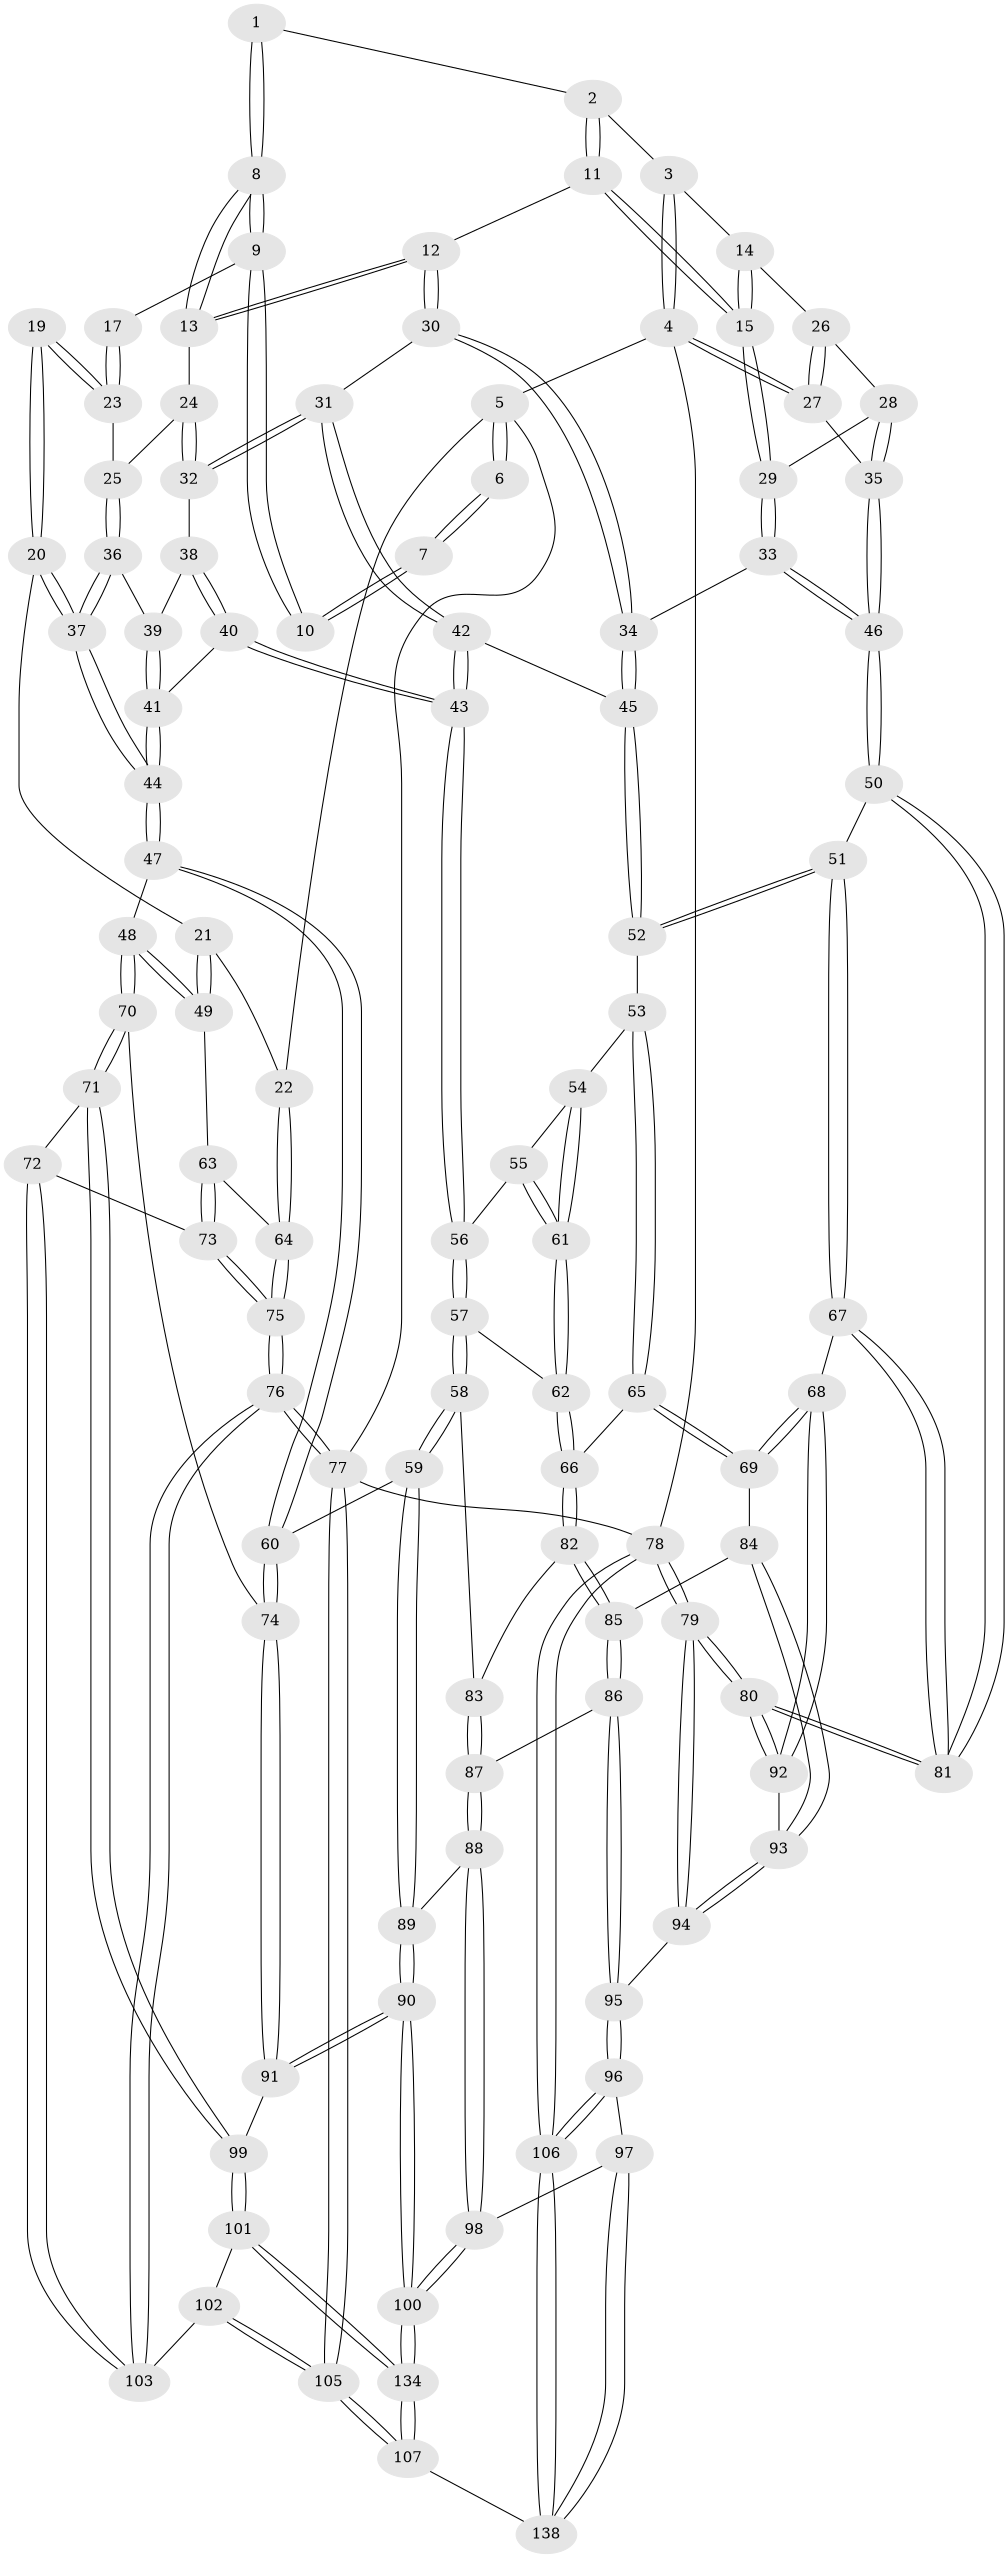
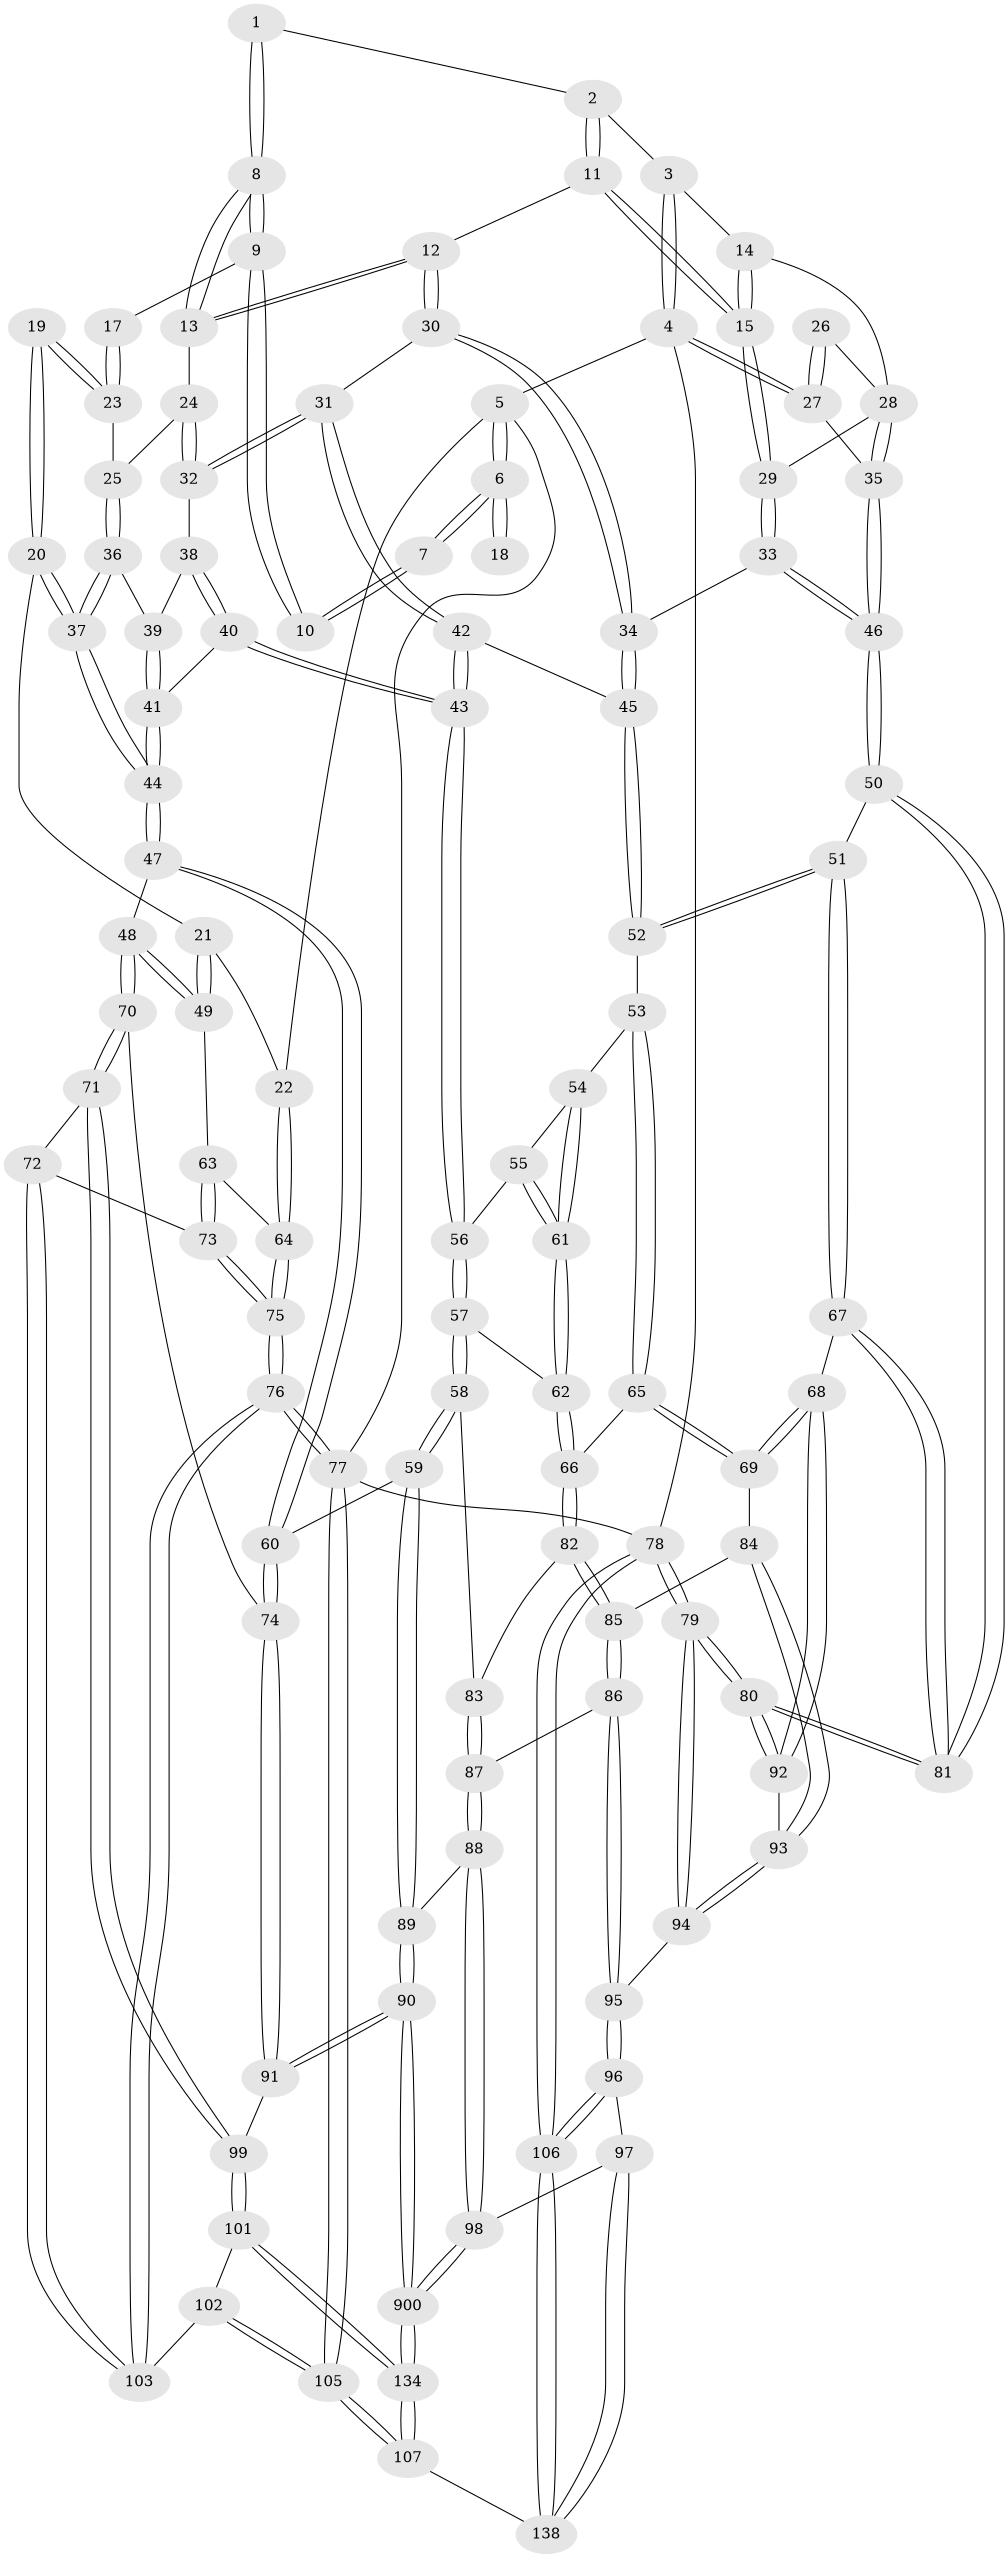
edge "14" -- "26": now "14" -- "28"
node "18": added
node "100": label "100" -> "900"
